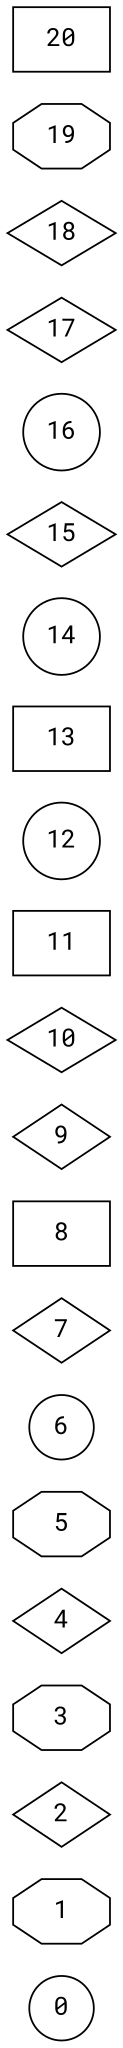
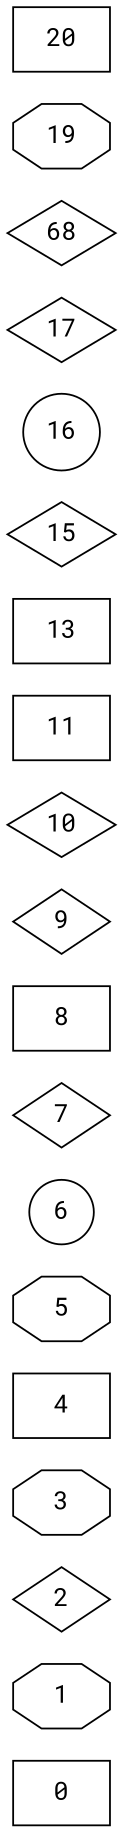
node "18": label "18" -> "68"
node "14": removed
node "12": removed
node "4": shape diamond -> box
node "0": shape circle -> box
